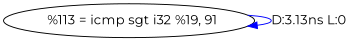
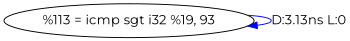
node "%113 = icmp sgt i32 %19, 91": label "%113 = icmp sgt i32 %19, 91" -> "%113 = icmp sgt i32 %19, 93"
